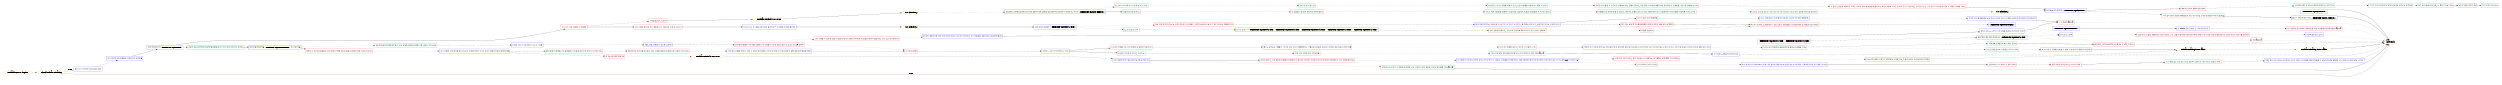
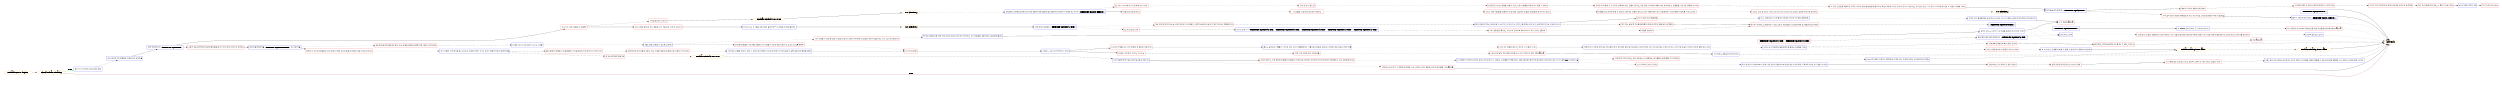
node "넌 남들을 가장 먼저 생각하고 배려하잖아.": label "넌 남들을 가장 먼저 생각하고 배려하잖아." -> "넌 남들을 가장 먼저 생각하고 하겠어."
